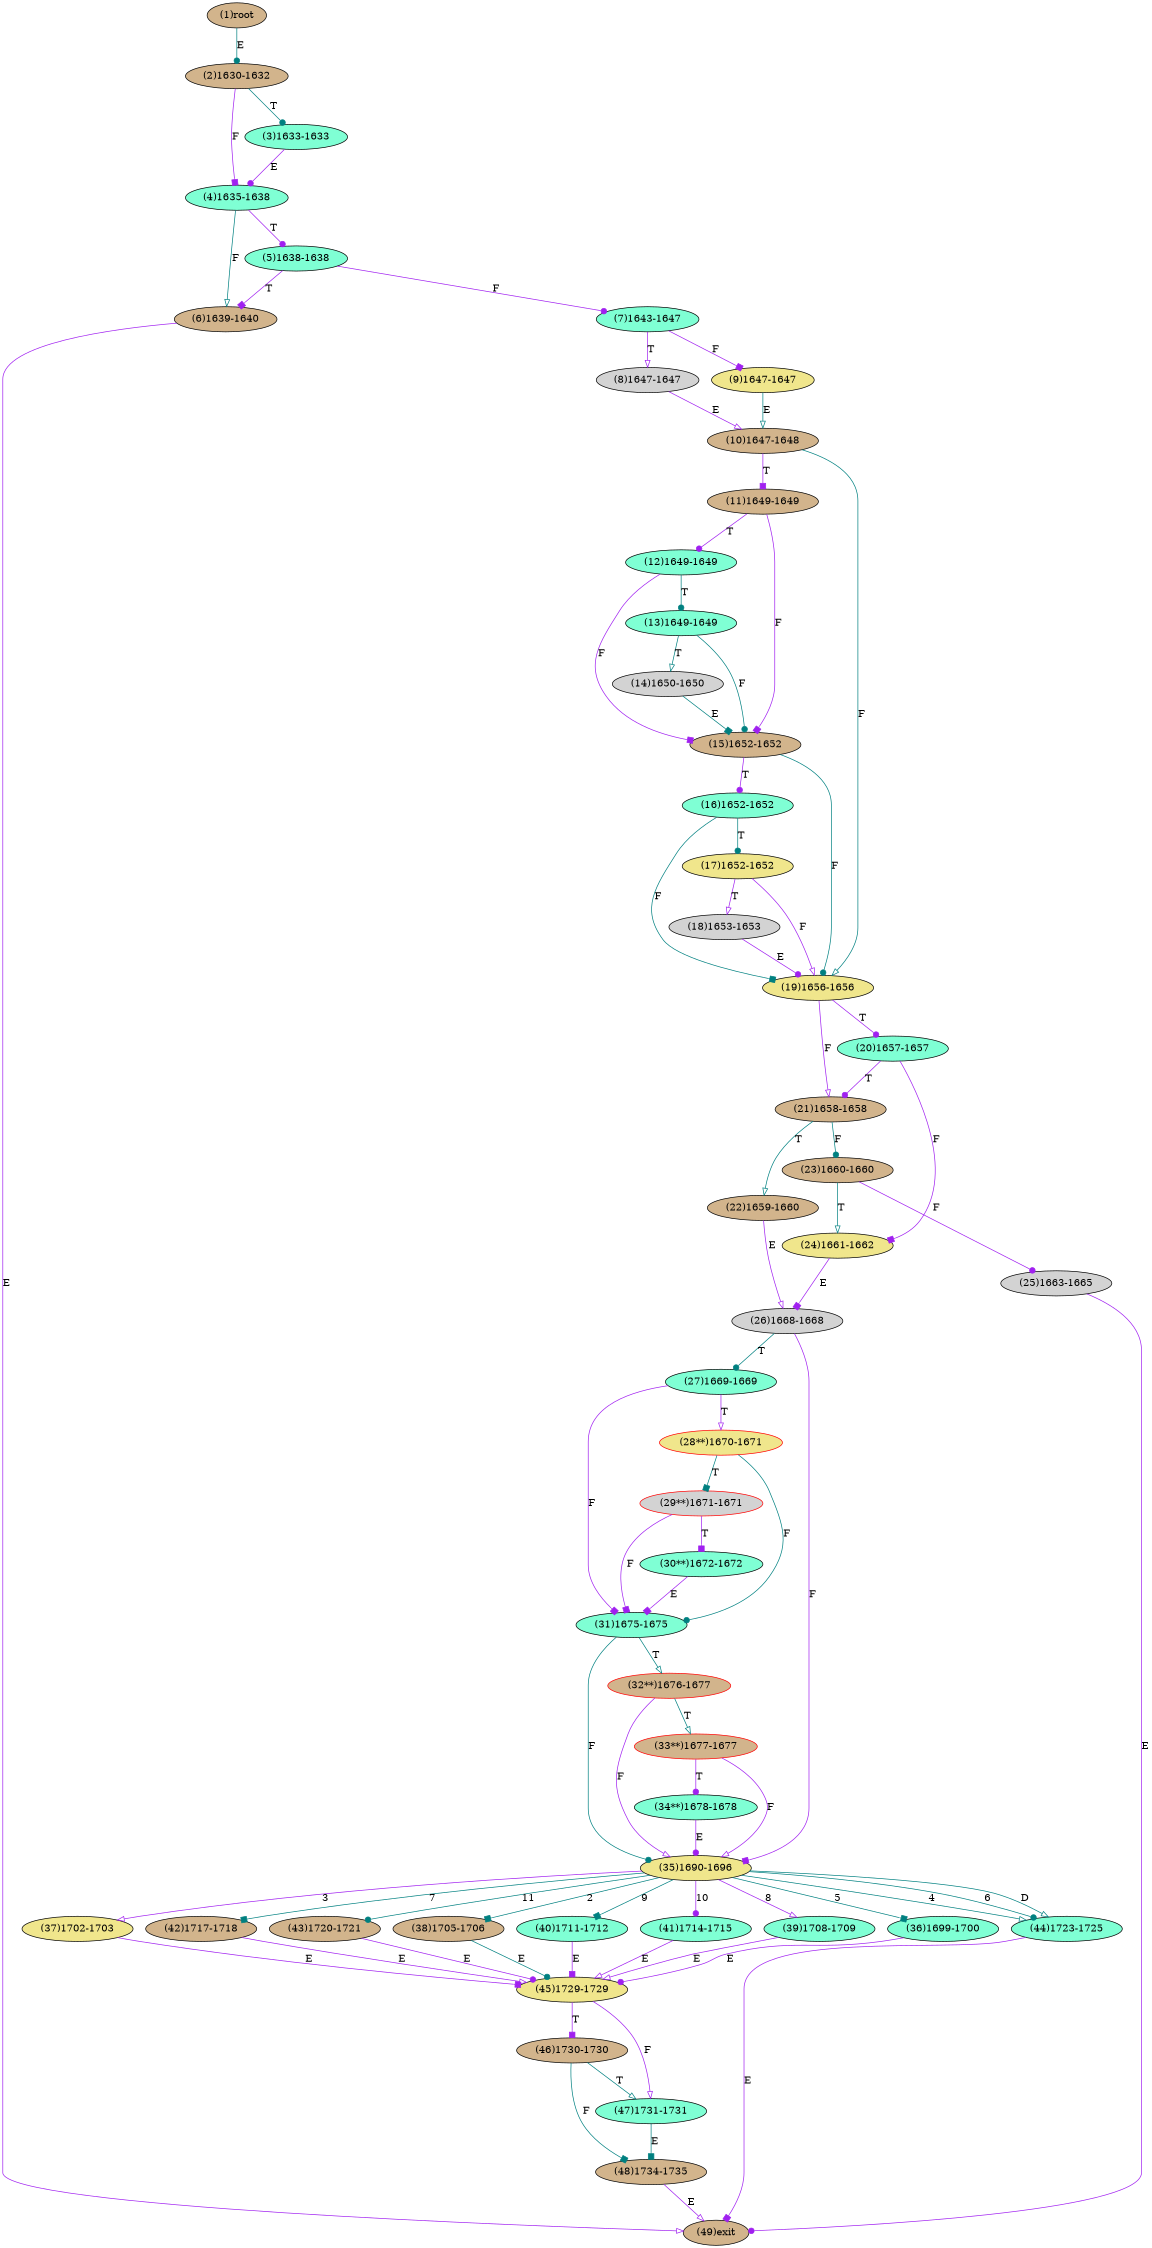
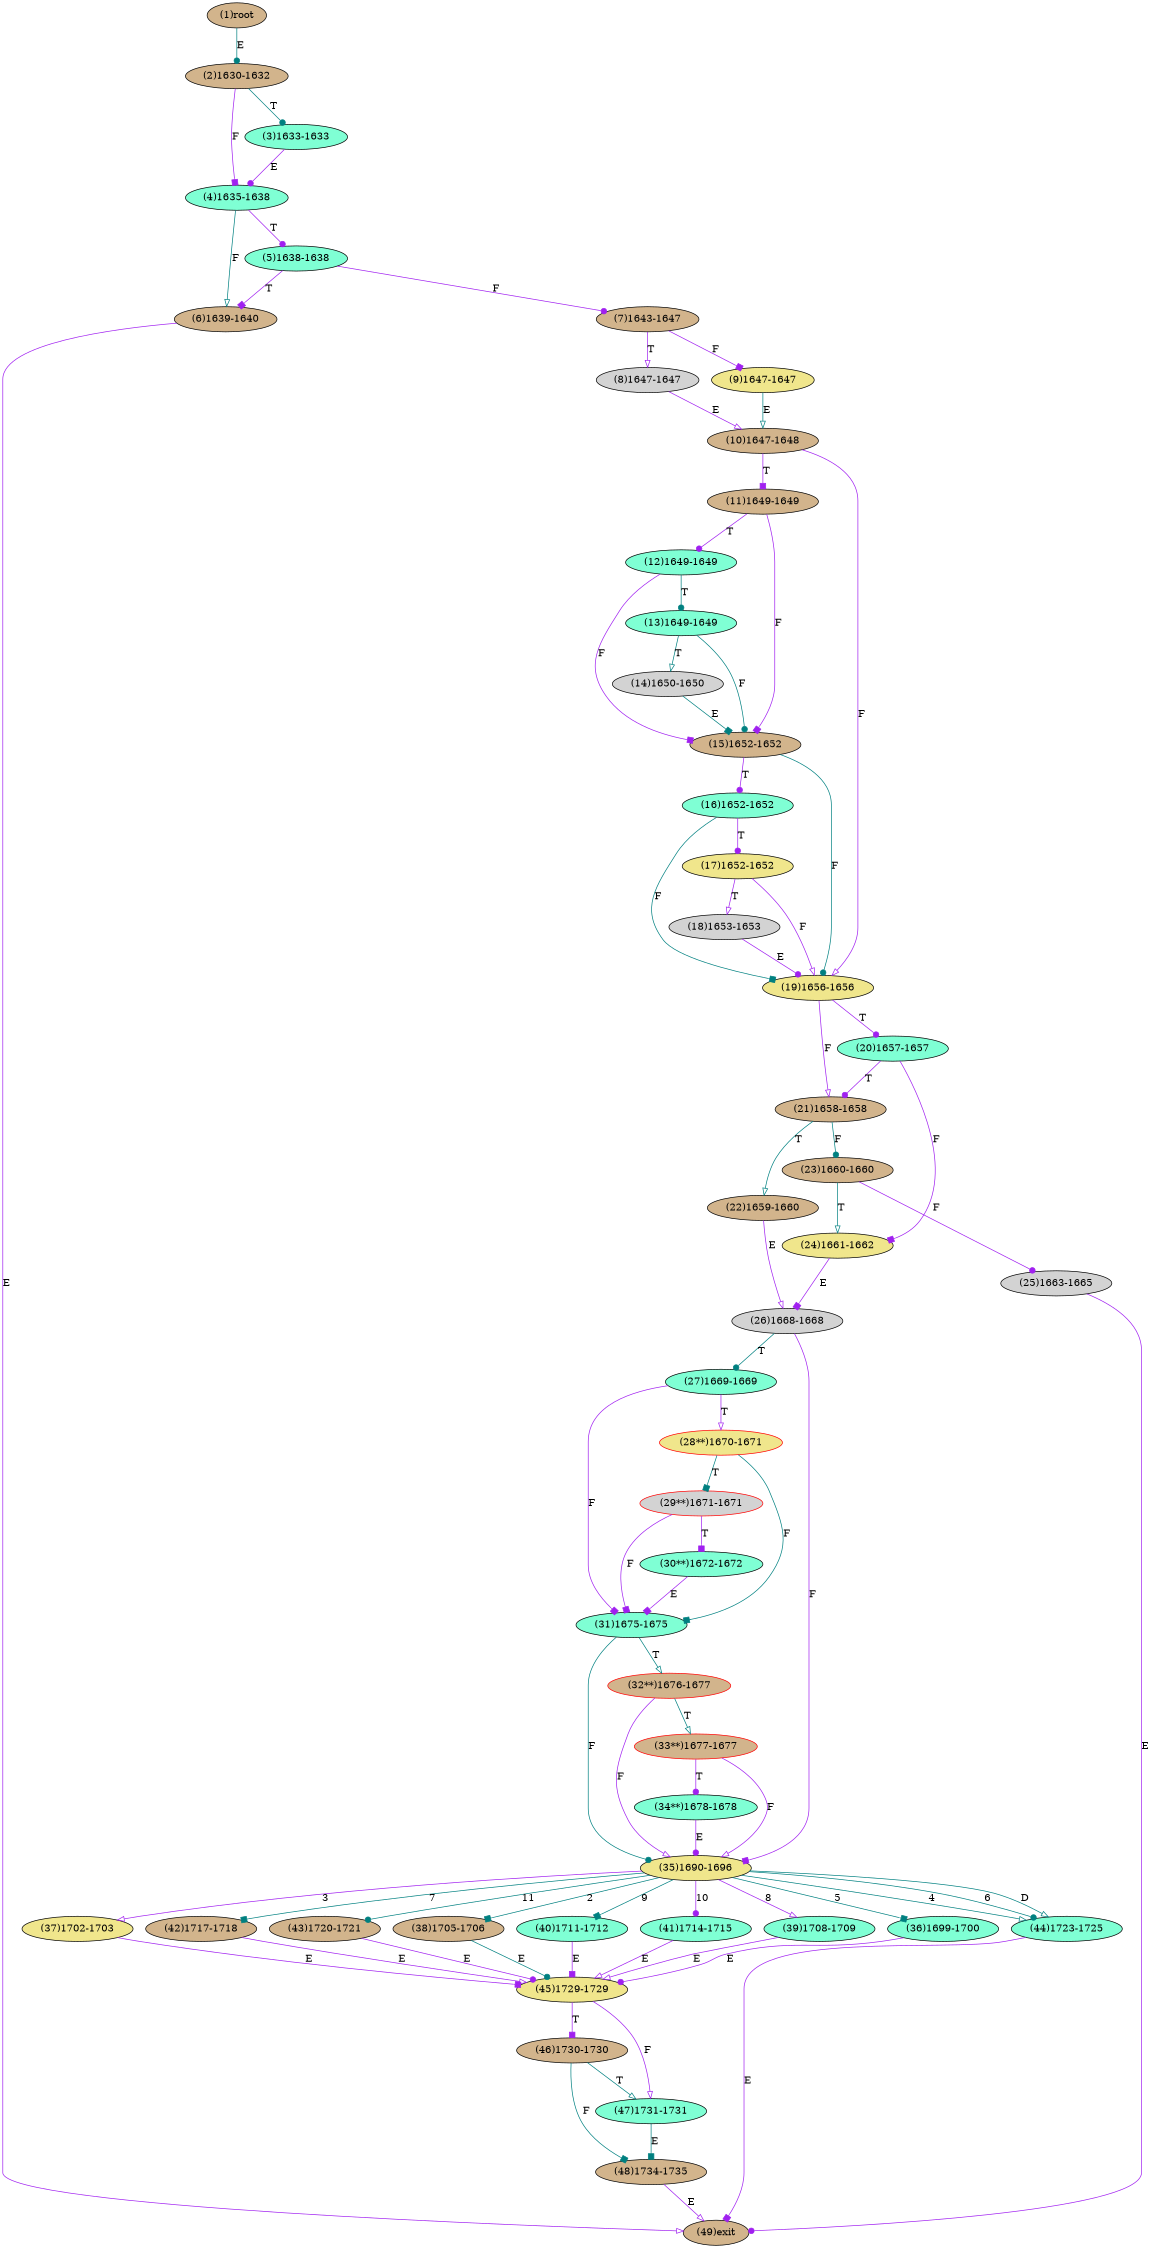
node "(7)1643-1647": fillcolor aquamarine -> tan
edge "(10)1647-1648" -> "(19)1656-1656": color teal -> purple
edge "(16)1652-1652" -> "(17)1652-1652": color teal -> purple
edge "(28**)1670-1671" -> "(31)1675-1675": arrowhead dot -> box
